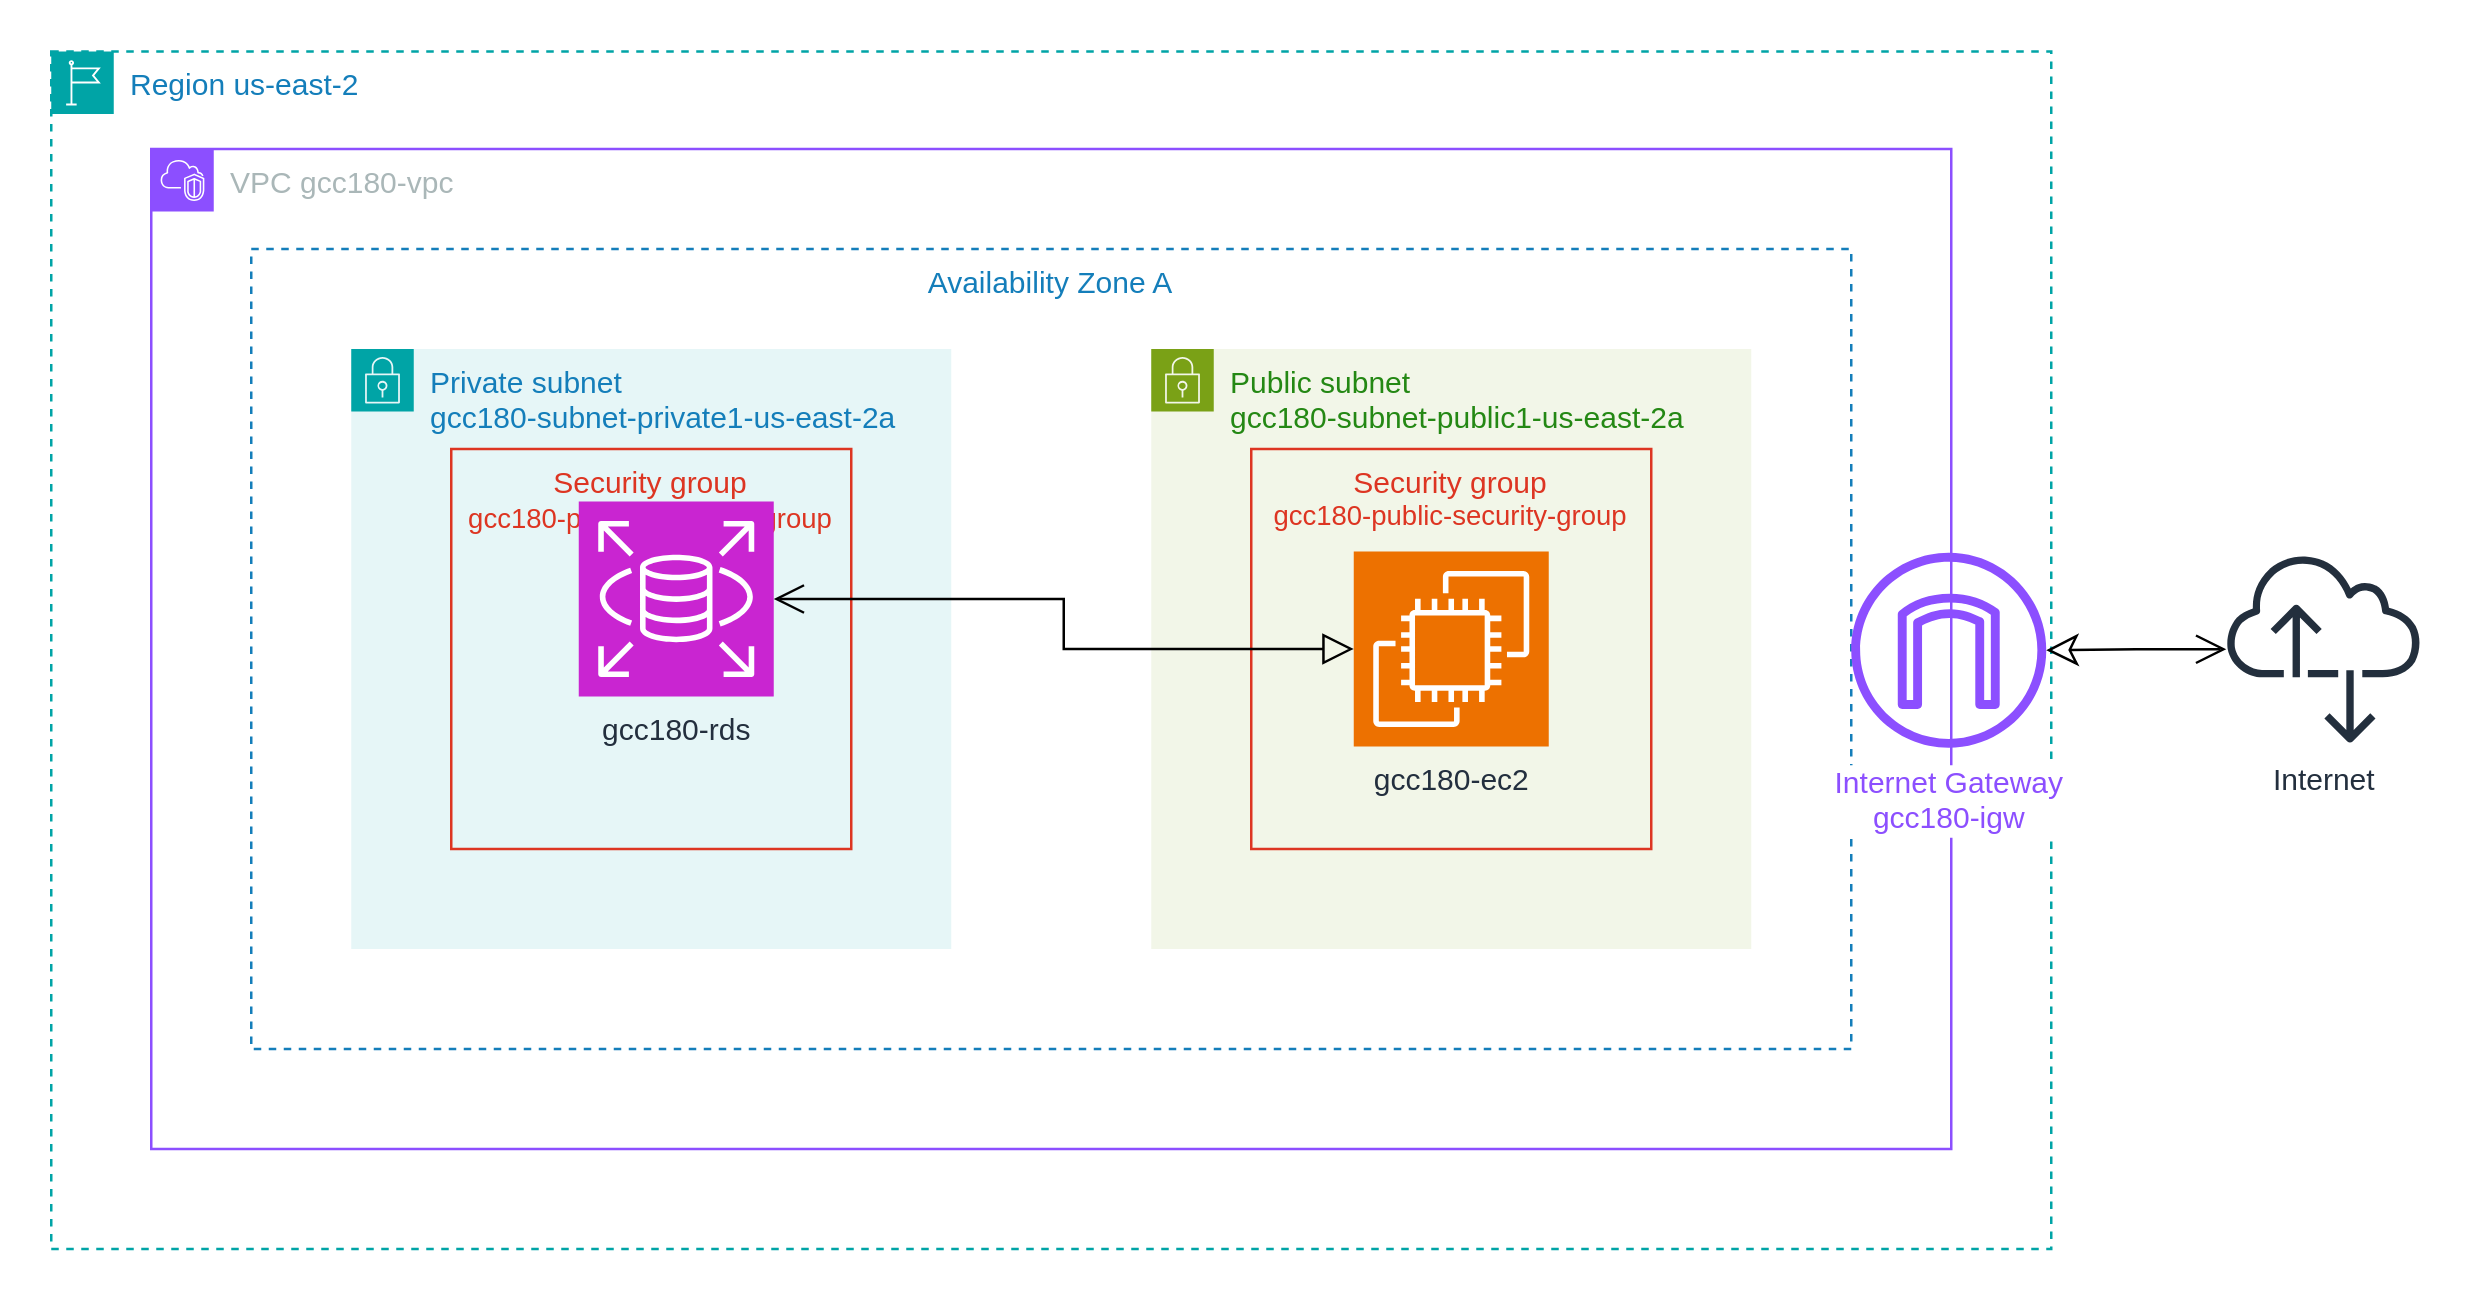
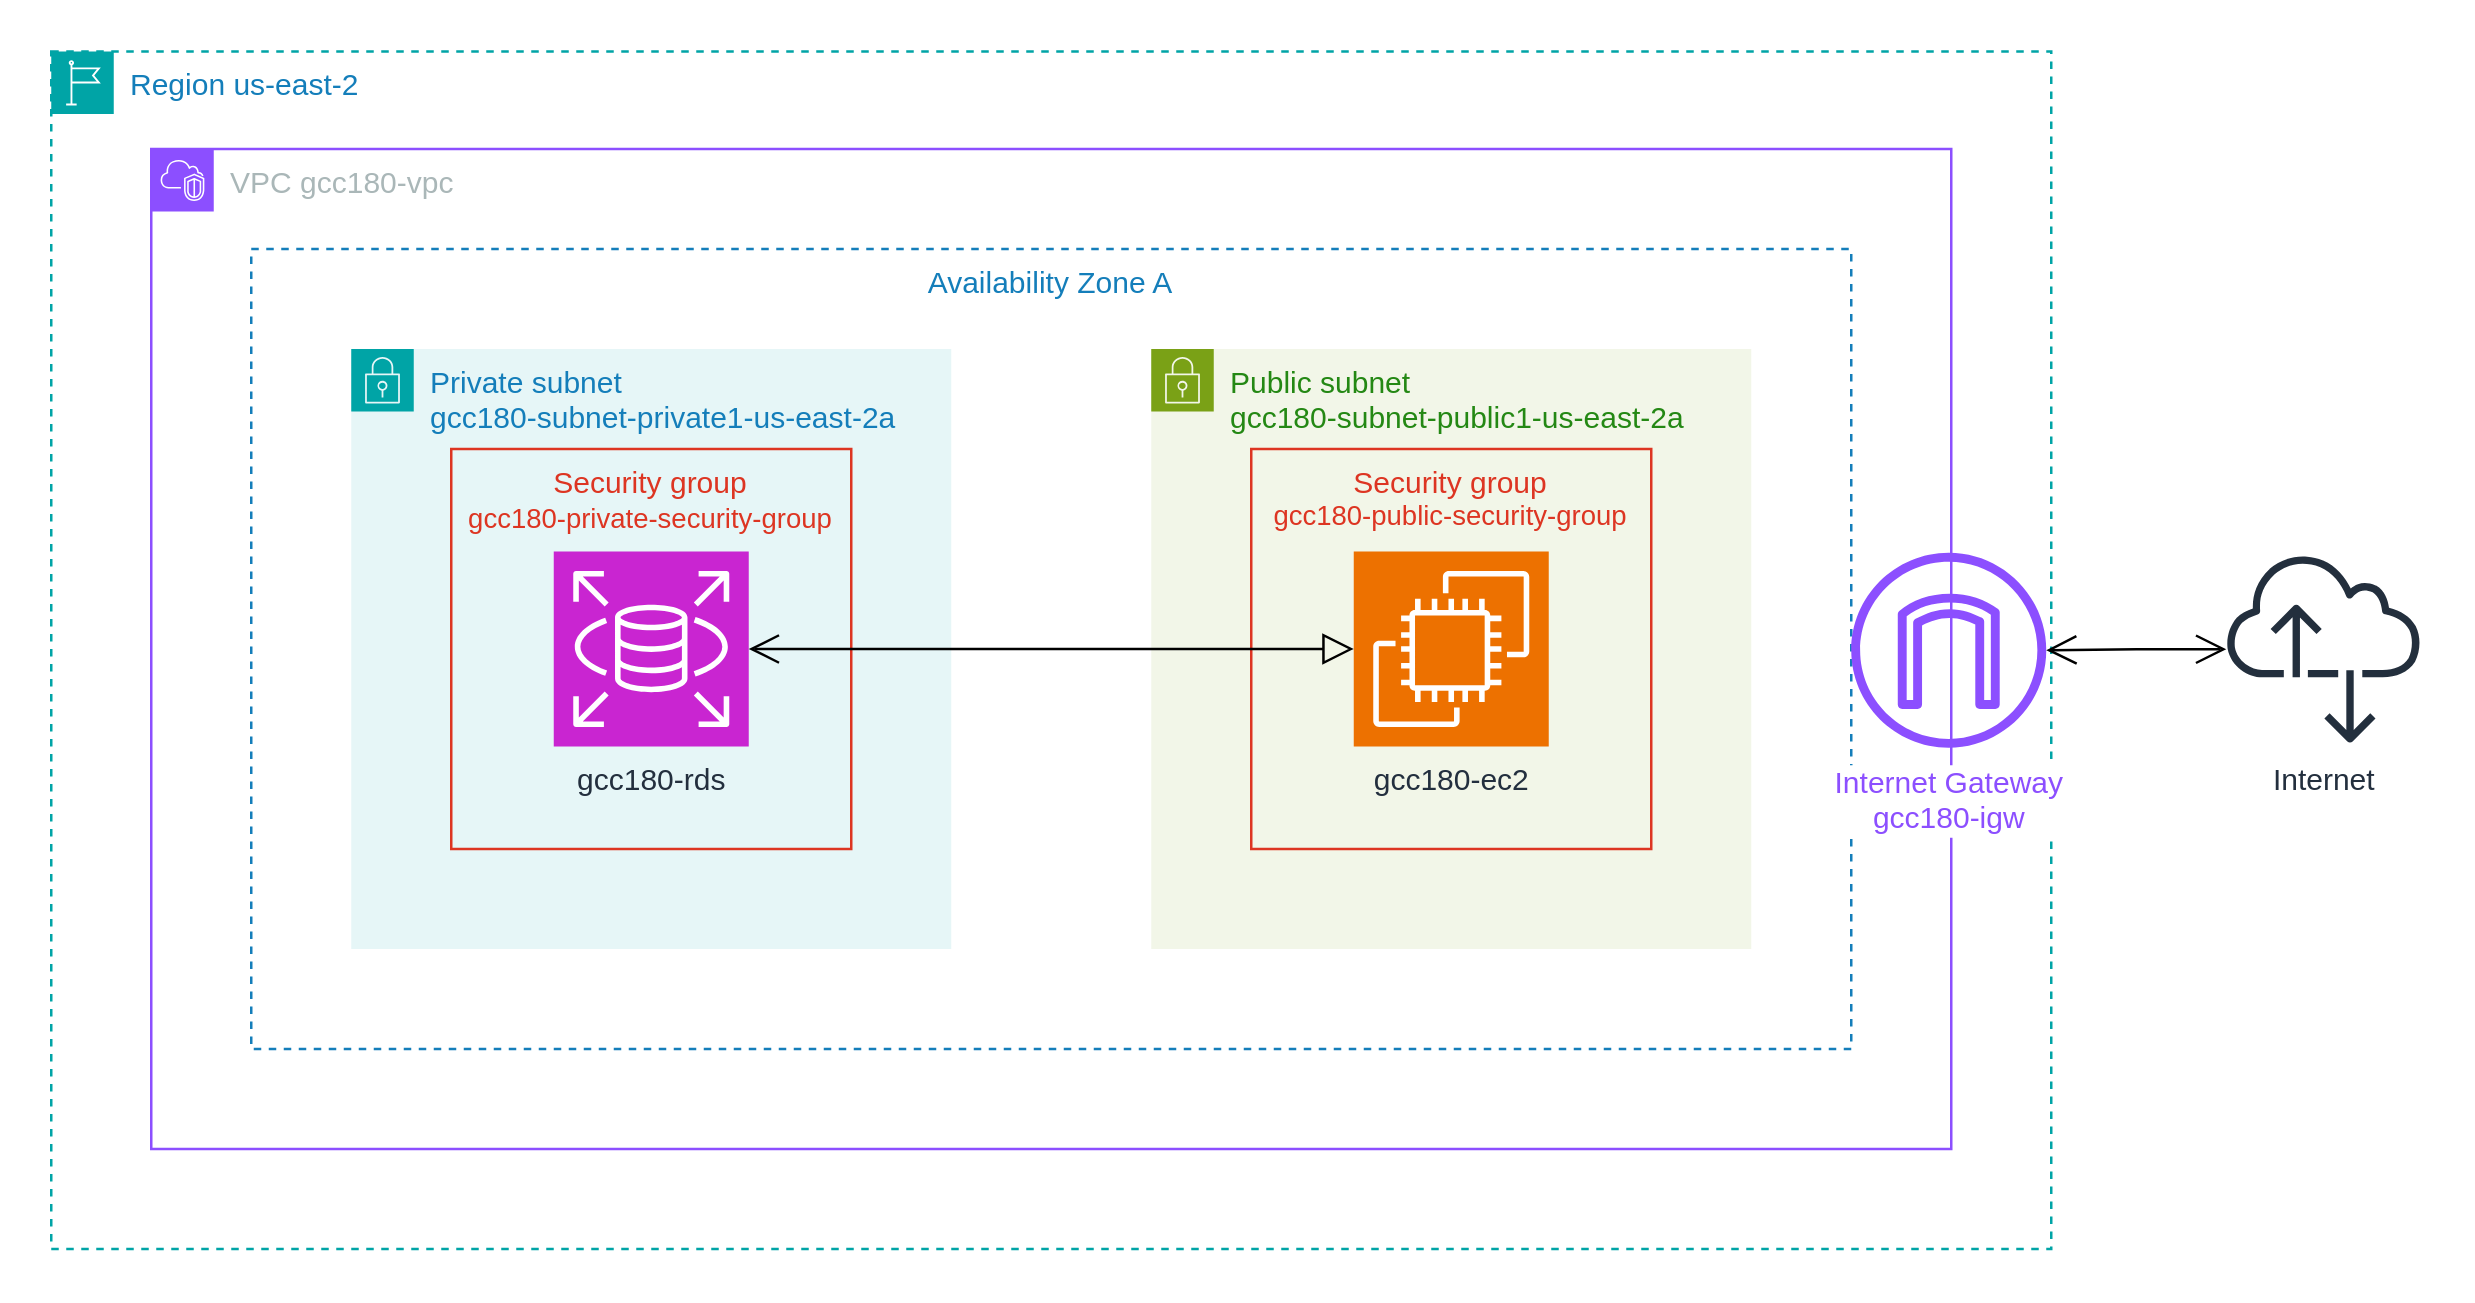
node "gcc180-rds": moved (676, 599) -> (651, 649)
edge "Internet" -- "Internet Gateway gcc180-igw": arrowhead classic -> open
